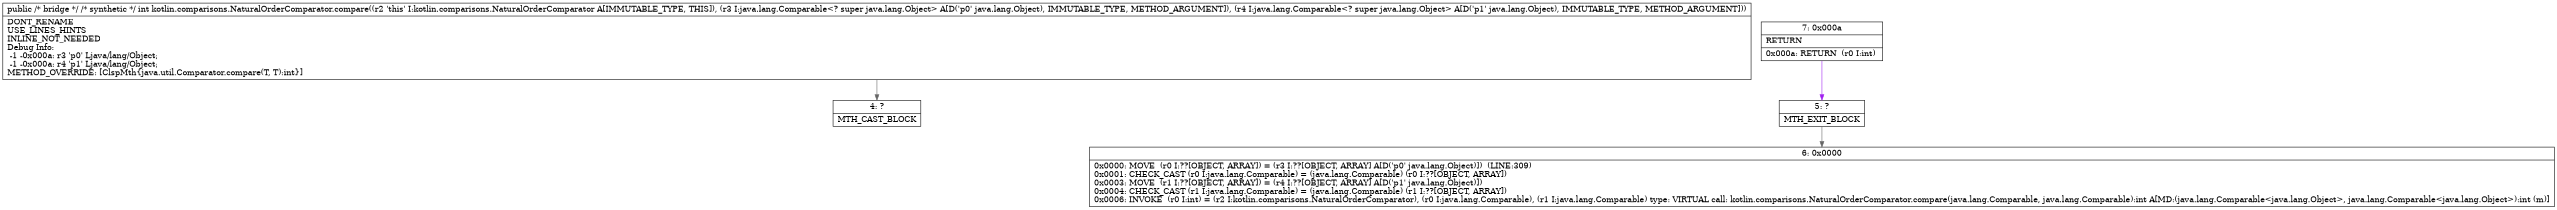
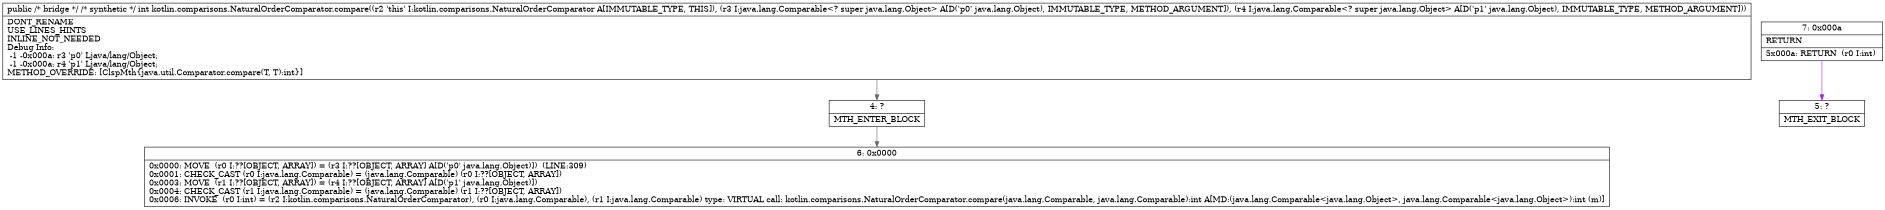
node "7: 0x000a": text "0x000a: RETURN  (r0 I:int)" -> "5x000a: RETURN  (r0 I:int)"
node "4: ?": text "MTH_CAST_BLOCK" -> "MTH_ENTER_BLOCK"
edge "5: ?" -> "6: 0x0000": now "4: ?" -> "6: 0x0000"
